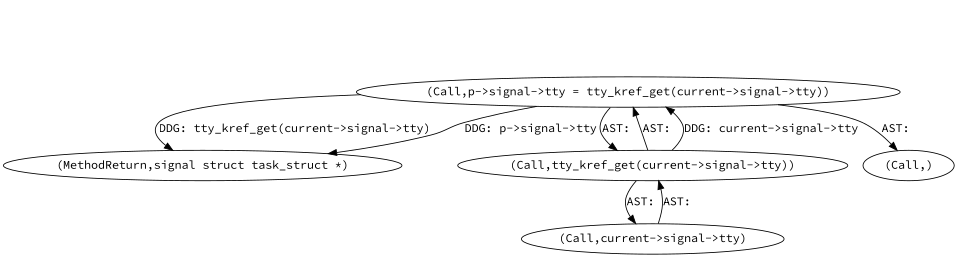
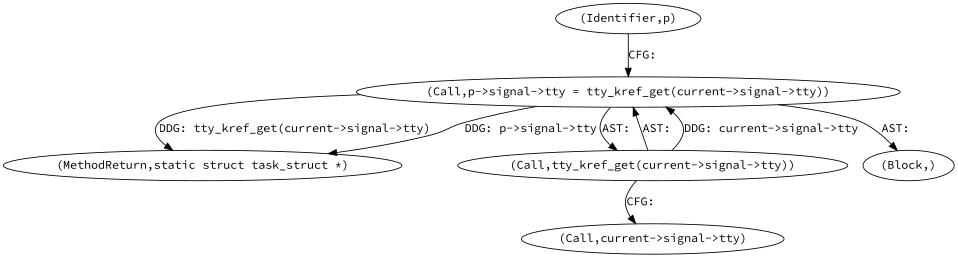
node "(Identifier,p)": added
node "(MethodReturn,signal struct task_struct *)": label "(MethodReturn,signal struct task_struct *)" -> "(MethodReturn,static struct task_struct *)"
node "(Call,)": label "(Call,)" -> "(Block,)"
edge "(Call,tty_kref_get(current->signal->tty))" -> "(Call,current->signal->tty)": label "AST: " -> "CFG: "
edge "(Call,current->signal->tty)" -> "(Call,tty_kref_get(current->signal->tty))": removed, label "AST:"
